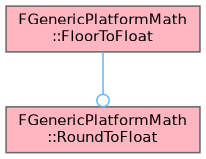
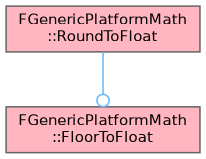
edge "FGenericPlatformMath ::FloorToFloat" -> "FGenericPlatformMath ::RoundToFloat": reversed
